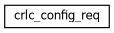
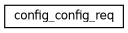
node "crlc_config_req": label "crlc_config_req" -> "config_config_req"
